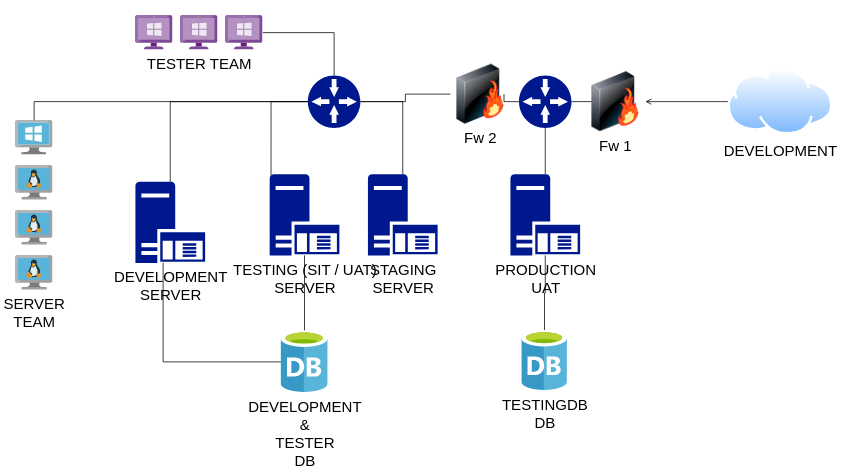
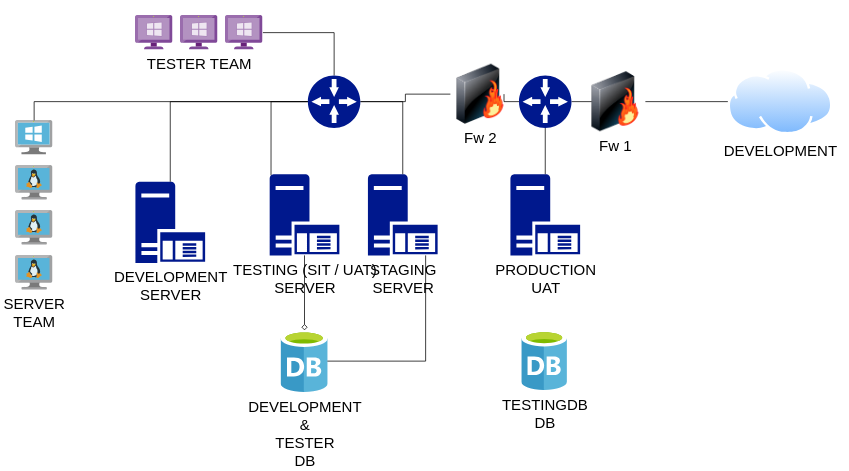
edge "DEVELOPMENT" -> "Fw 1": arrowhead open -> none
edge "PRODUCTIONUAT" -- "TESTINGDBDB": removed
edge "TESTING (SIT / UAT)SERVER" -- "DEVELOPMENT&TESTERDB": arrowhead none -> diamond
edge "STAGINGSERVER" -- "DEVELOPMENT&TESTERDB": added
edge "DEVELOPMENTSERVER" -- "DEVELOPMENT&TESTERDB": removed
